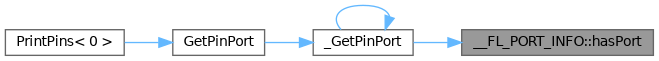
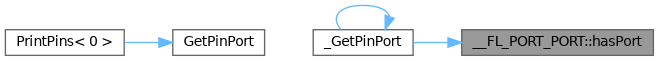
edge "GetPinPort" -> "_GetPinPort": removed
node "__FL_PORT_INFO::hasPort": label "__FL_PORT_INFO::hasPort" -> "__FL_PORT_PORT::hasPort"
